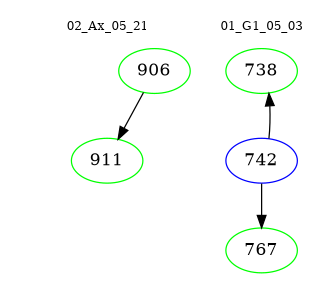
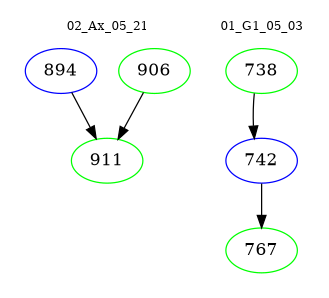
node "894": added
edge "742" -> "738": reversed
